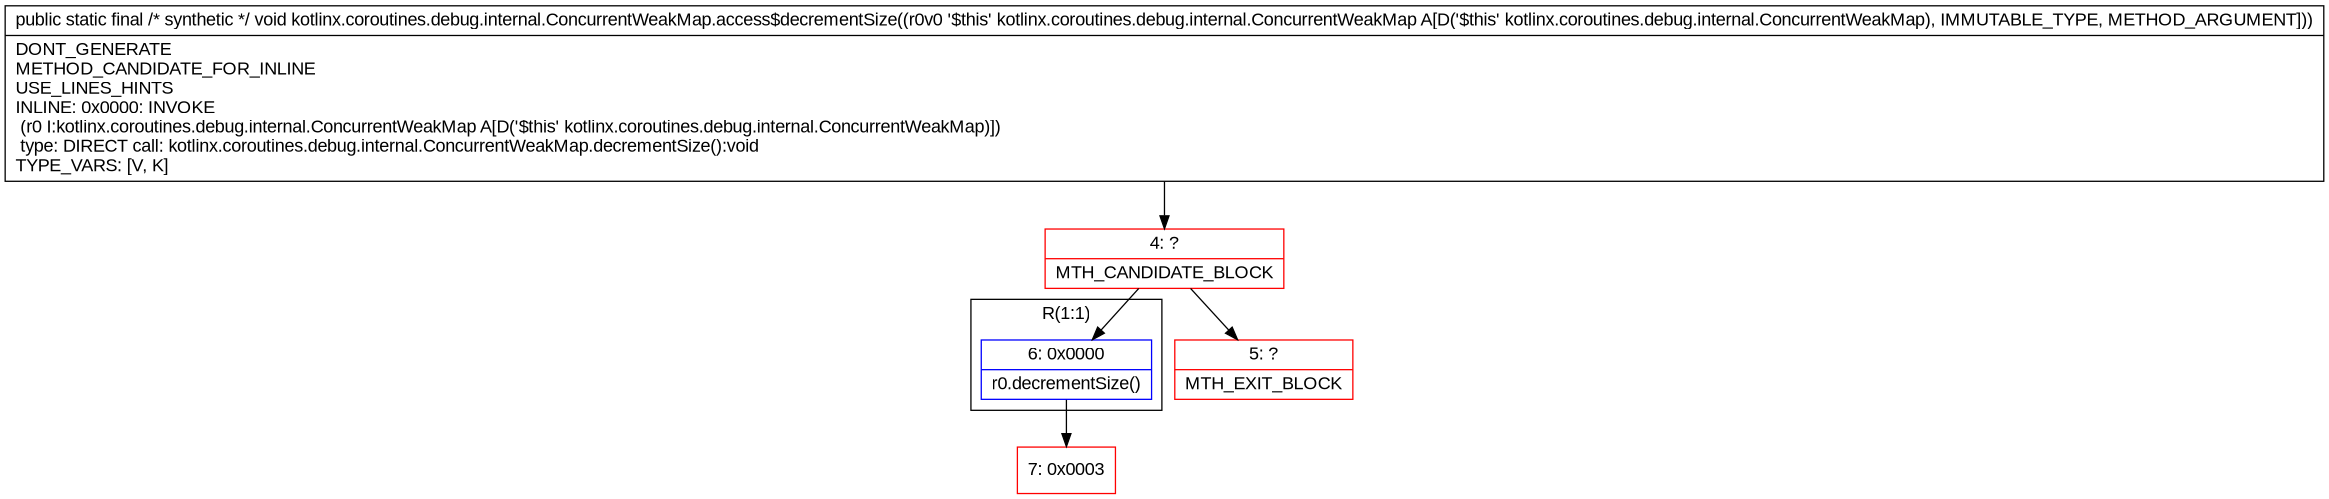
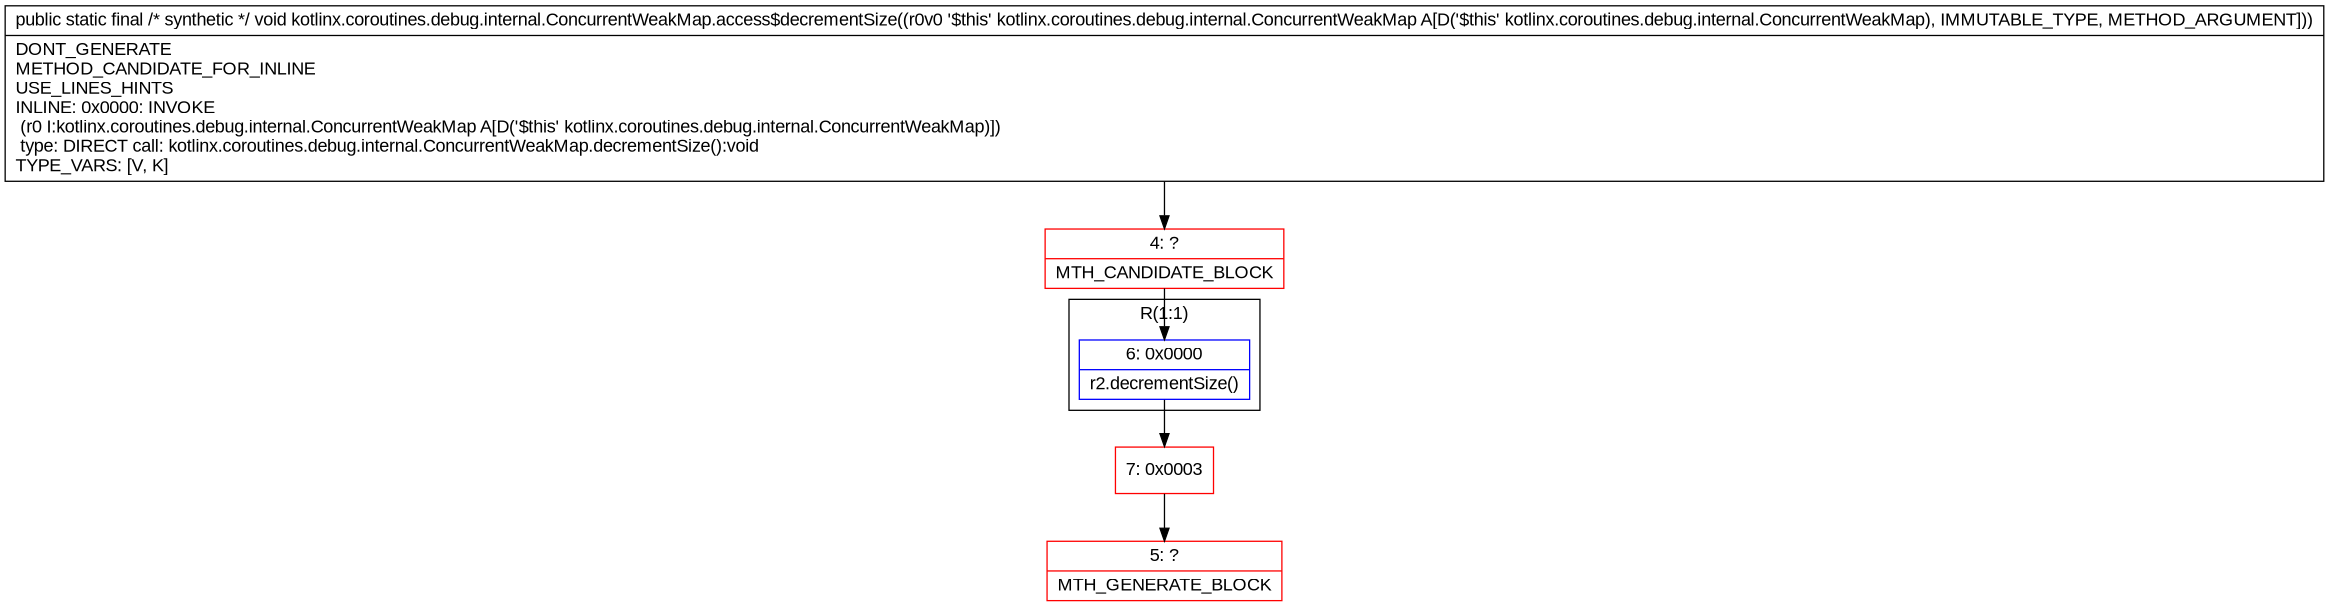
edge "4: ?" -> "5: ?": now "7: 0x0003" -> "5: ?"
node "6: 0x0000": text "r0.decrementSize()" -> "r2.decrementSize()"
node "5: ?": text "MTH_EXIT_BLOCK" -> "MTH_GENERATE_BLOCK"
